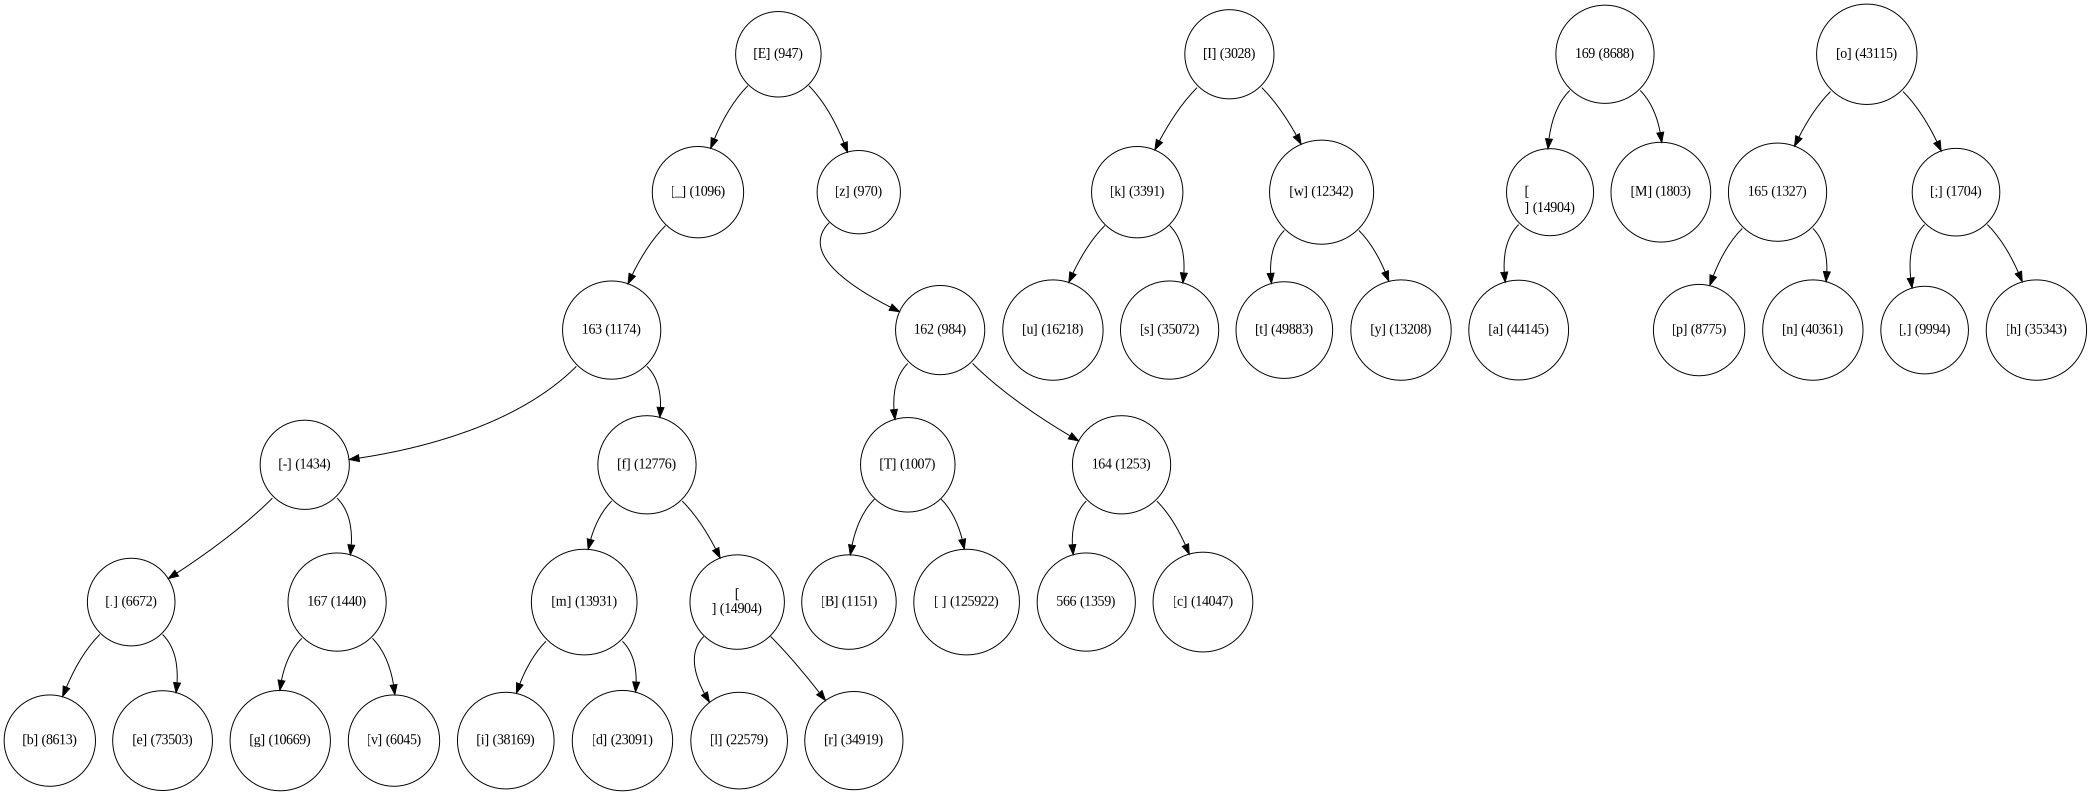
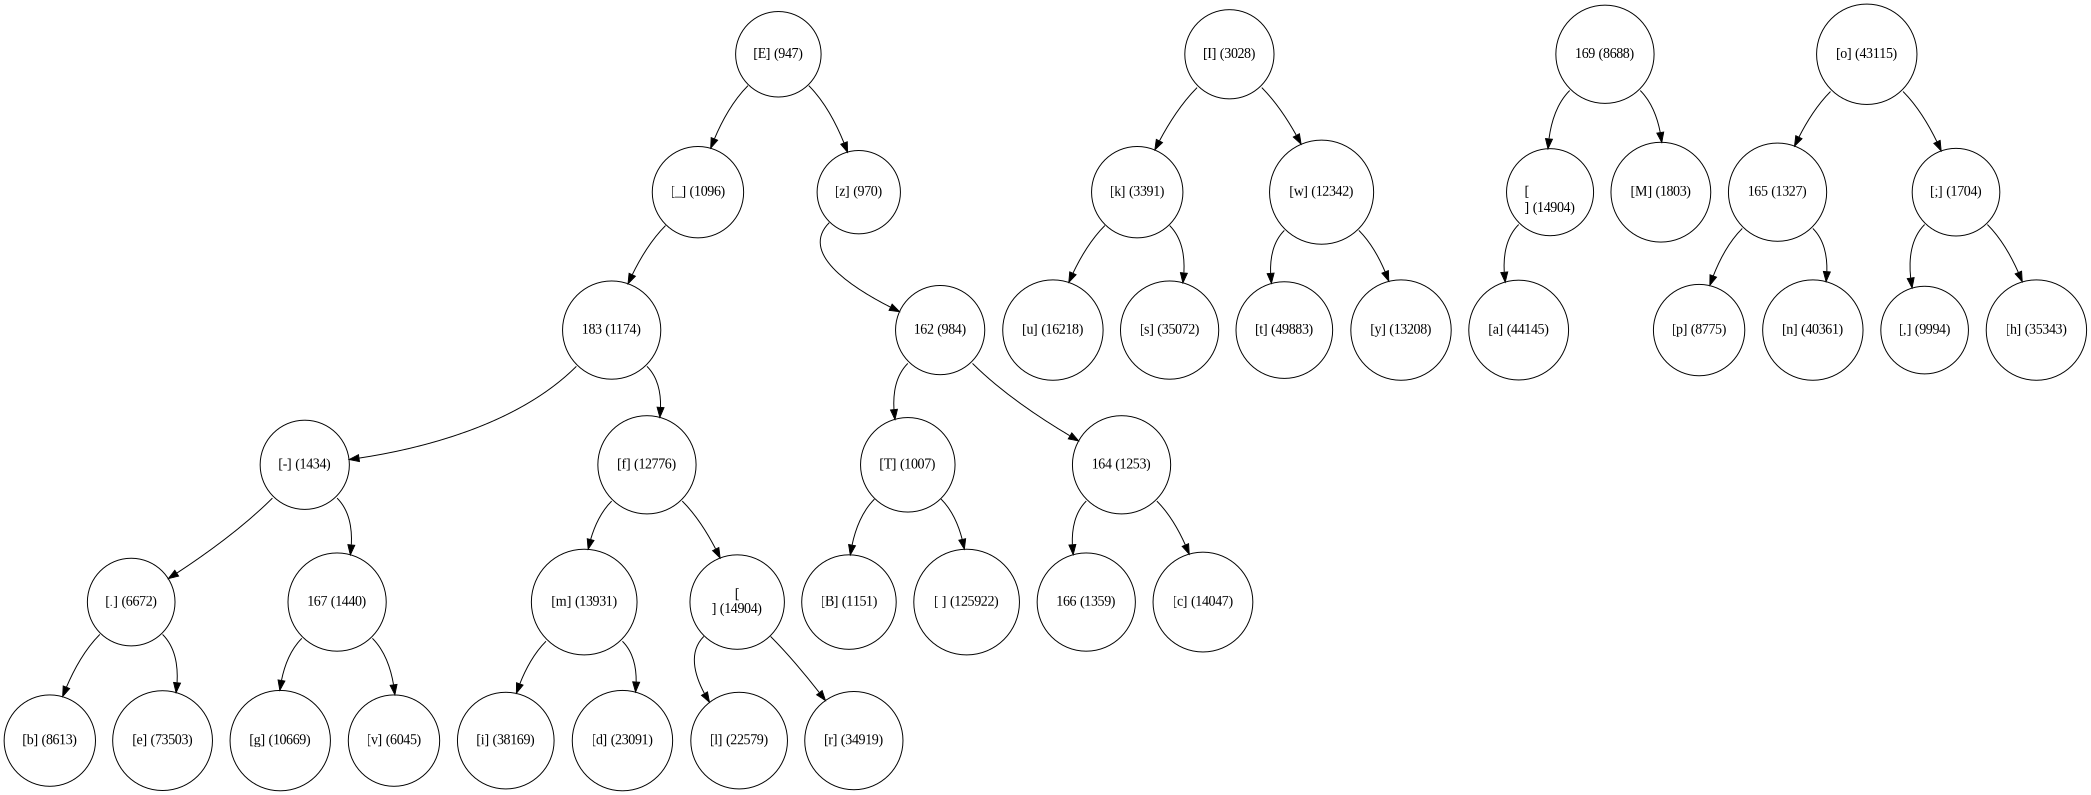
node "163 (1174)": label "163 (1174)" -> "183 (1174)"
node "566 (1359)": label "566 (1359)" -> "166 (1359)"
